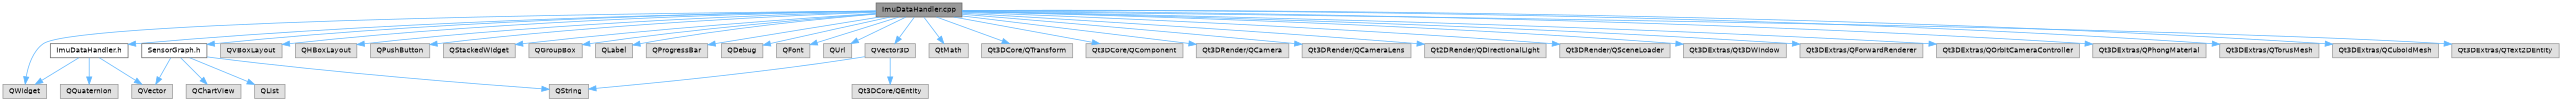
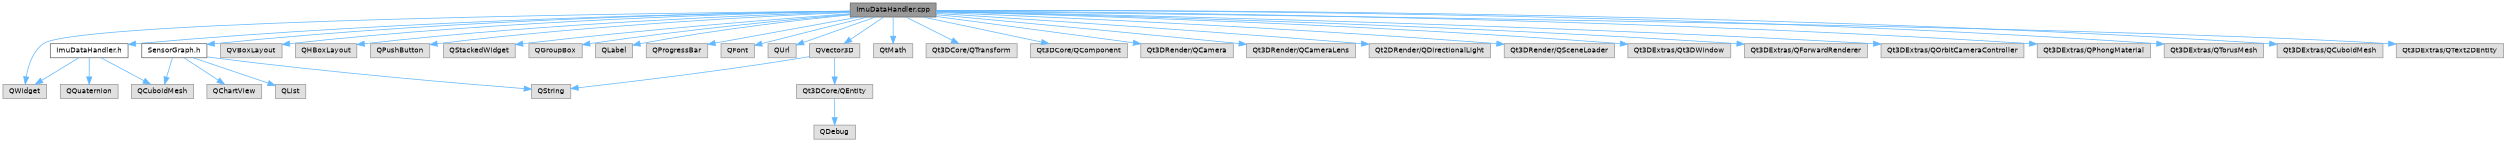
edge "ImuDataHandler.cpp" -> "QDebug": now "Qt3DCore/QEntity" -> "QDebug"
node "QVector": label "QVector" -> "QCuboidMesh"
